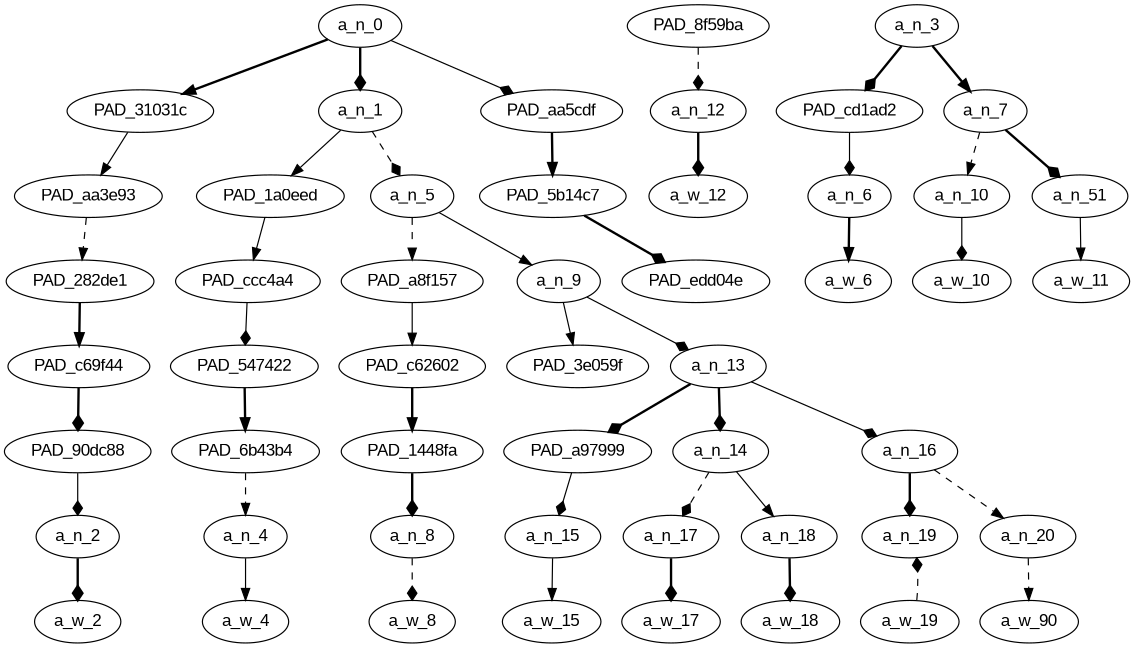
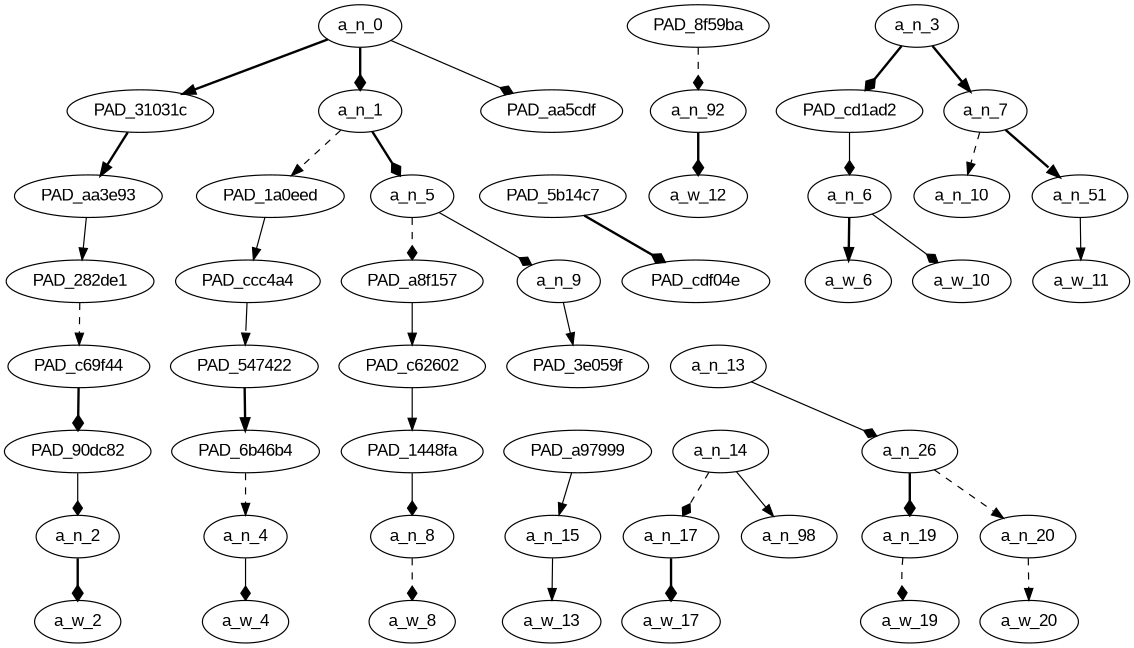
node "a_n_12": label "a_n_12" -> "a_n_92"
edge "a_n_1" -> "a_n_5": style dashed -> bold
edge "PAD_aa5cdf" -> "PAD_5b14c7": removed
edge "PAD_31031c" -> "PAD_aa3e93": style solid -> bold
edge "a_n_1" -> "PAD_1a0eed": style solid -> dashed
edge "a_n_7" -> "a_n_51": arrowhead diamond -> normal
edge "a_n_5" -> "PAD_a8f157": arrowhead normal -> diamond
edge "a_n_10" -> "a_w_10": now "a_n_6" -> "a_w_10"
edge "PAD_aa3e93" -> "PAD_282de1": style dashed -> solid
edge "a_n_5" -> "a_n_9": arrowhead normal -> diamond
node "PAD_edd04e": label "PAD_edd04e" -> "PAD_cdf04e"
edge "PAD_ccc4a4" -> "PAD_547422": arrowhead diamond -> normal
edge "PAD_282de1" -> "PAD_c69f44": style bold -> dashed
edge "a_n_9" -> "a_n_13": removed
edge "a_n_13" -> "a_n_14": removed
edge "PAD_c62602" -> "PAD_1448fa": style bold -> solid
edge "a_n_13" -> "PAD_a97999": removed
node "PAD_90dc88": label "PAD_90dc88" -> "PAD_90dc82"
node "PAD_6b43b4": label "PAD_6b43b4" -> "PAD_6b46b4"
node "a_n_16": label "a_n_16" -> "a_n_26"
edge "PAD_1448fa" -> "a_n_8": style bold -> solid
edge "PAD_a97999" -> "a_n_15": arrowhead diamond -> normal
node "a_n_18": label "a_n_18" -> "a_n_98"
edge "a_n_4" -> "a_w_4": arrowhead normal -> diamond
edge "a_w_19" -> "a_n_19": reversed
node "a_w_15": label "a_w_15" -> "a_w_13"
node "a_w_18": removed
node "a_w_90": label "a_w_90" -> "a_w_20"
